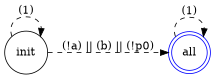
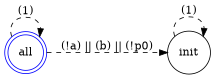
edge "init" -> "all": reversed
